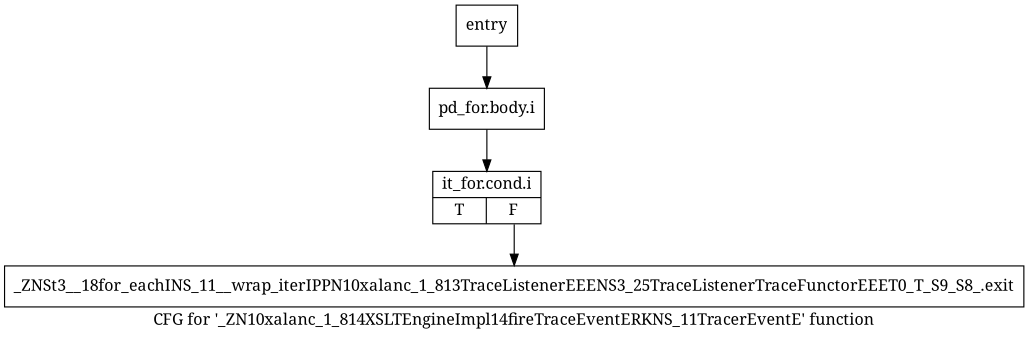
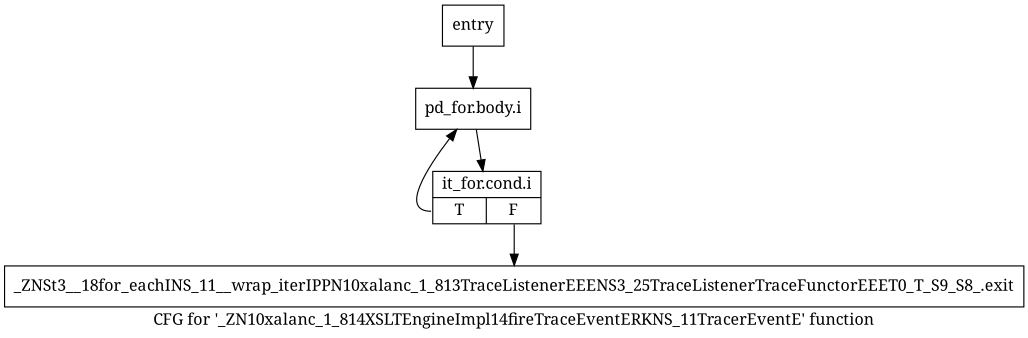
edge "it_for.cond.i" -> "pd_for.body.i": added
